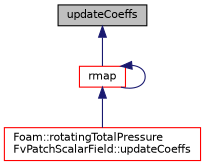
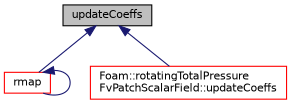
edge "Foam::rotatingTotalPressure FvPatchScalarField::updateCoeffs" -> "rmap": now "Foam::rotatingTotalPressure FvPatchScalarField::updateCoeffs" -> "updateCoeffs"
